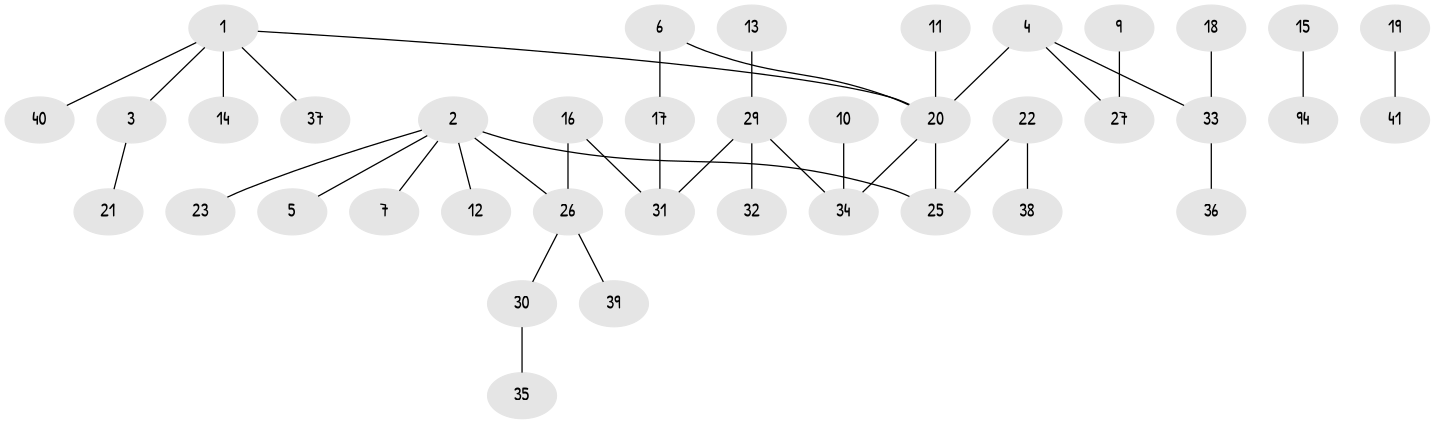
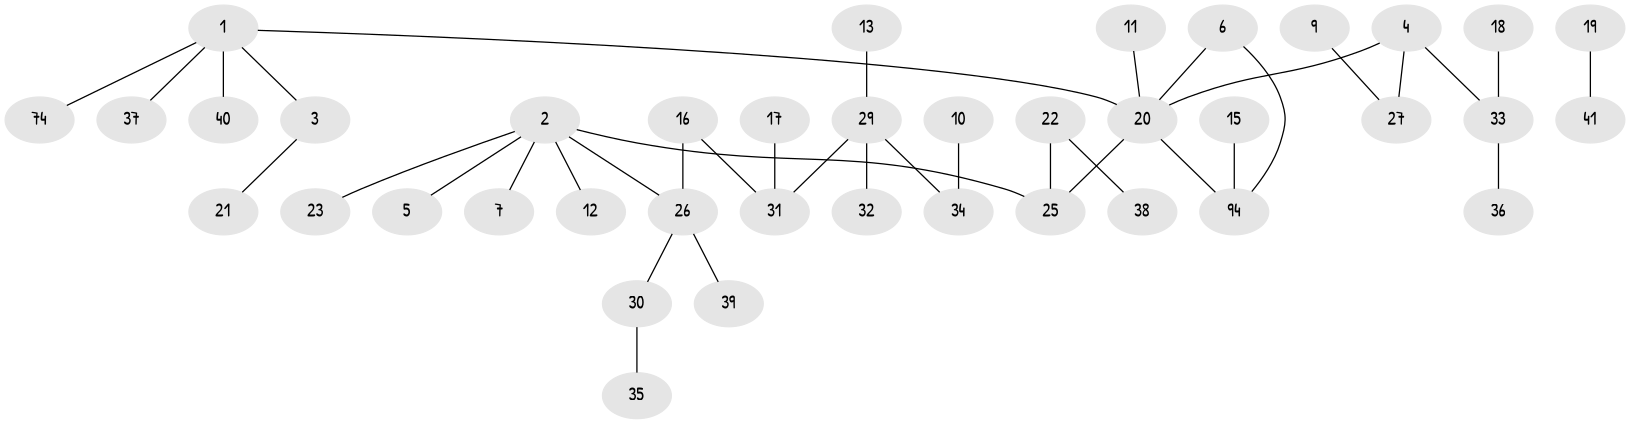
edge "6" -- "17": now "6" -- "94"
node "14": label "14" -> "74"
edge "20" -- "34": now "20" -- "94"
